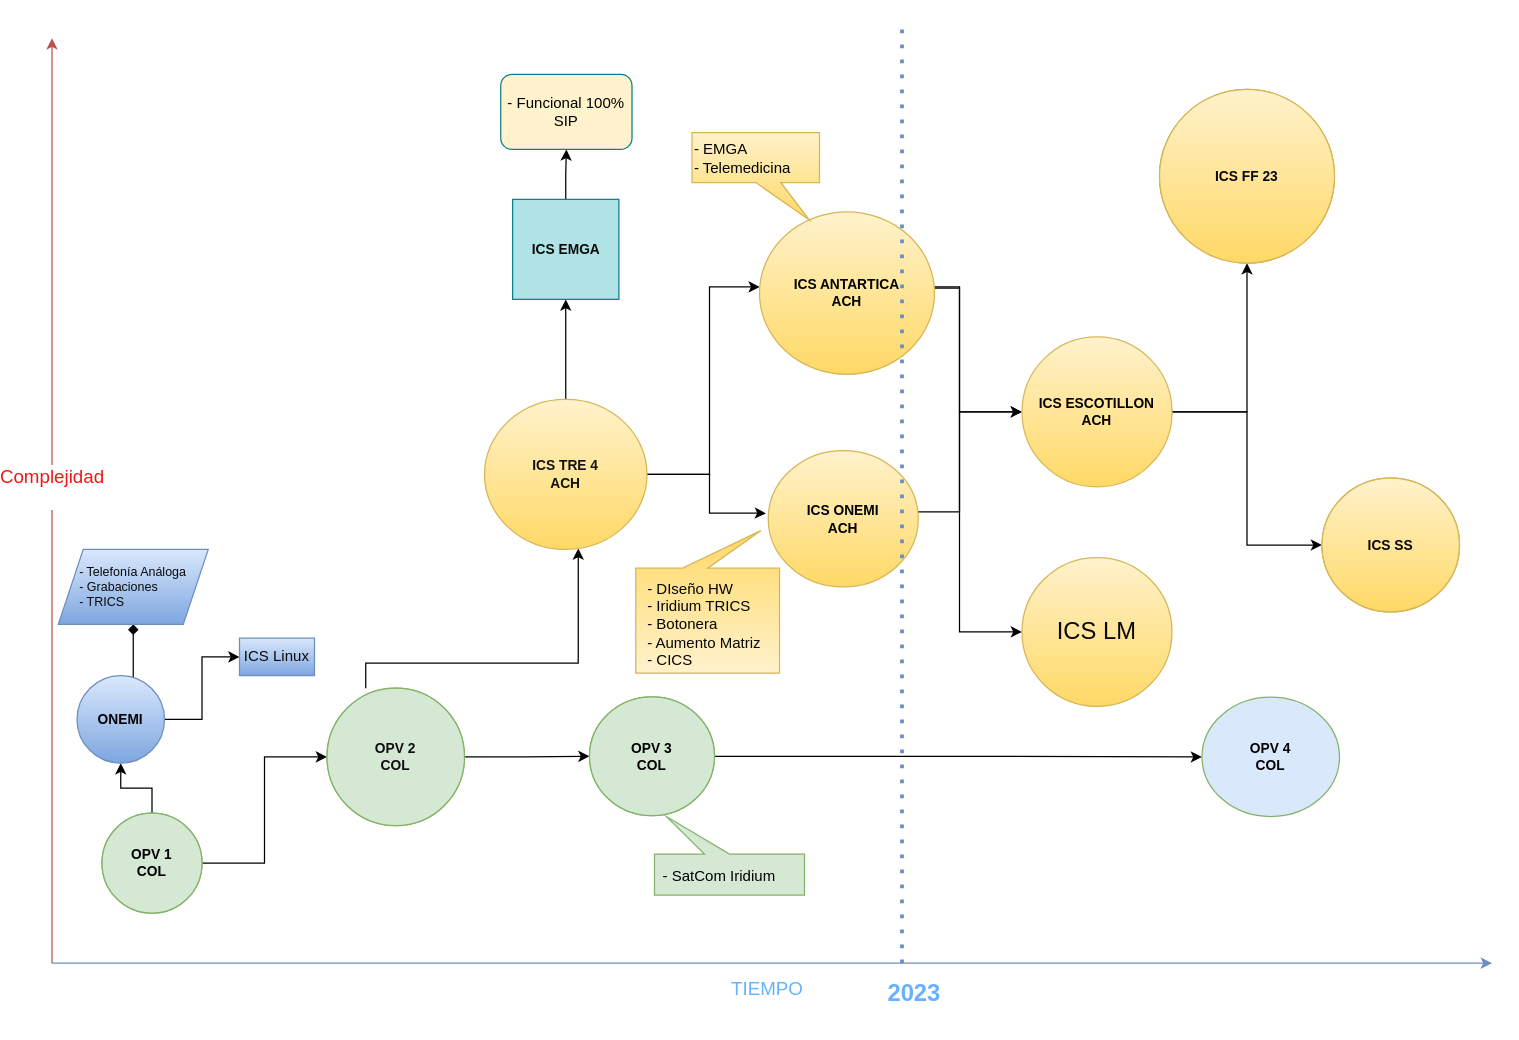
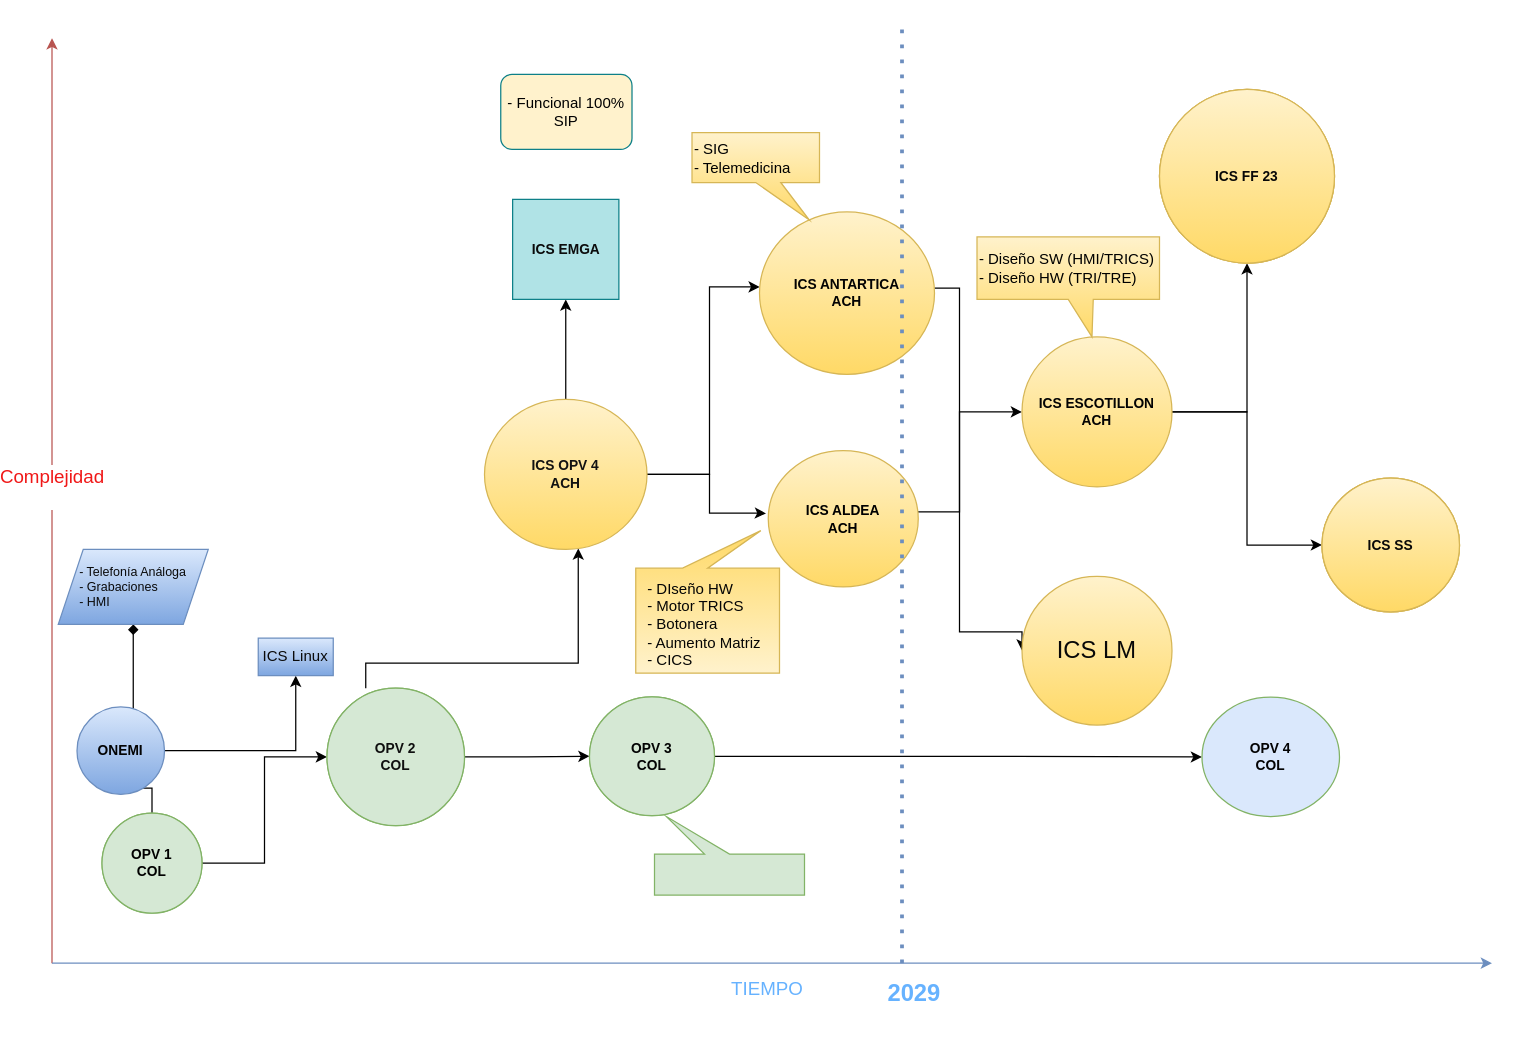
node "- EMGA - Telemedicina": label "- EMGA - Telemedicina" -> "- SIG - Telemedicina"
edge "ICS EMGA" -> "- Funcional 100% SIP": removed
node "- Diseño SW (HMI/TRICS) - Diseño HW (TRI/TRE)": added
edge "ICS ANTARTICA ACH" -> "ICS ESCOTILLON ACH": removed
node "ICS TRE 4 ACH": label "ICS TRE 4 ACH" -> "ICS OPV 4 ACH"
node "ICS ONEMI ACH": label "ICS ONEMI ACH" -> "ICS ALDEA ACH"
node "- Telefonía Análoga - Grabaciones - TRICS": label "- Telefonía Análoga - Grabaciones - TRICS" -> "- Telefonía Análoga - Grabaciones - HMI"
node "- DIseño HW - Iridium TRICS - Botonera - Aumento Matriz - CICS": label "- DIseño HW - Iridium TRICS - Botonera - Aumento Matriz - CICS" -> "- DIseño HW - Motor TRICS - Botonera - Aumento Matriz - CICS"
node "ICS LM": moved (1097, 632) -> (1097, 651)
node "ICS Linux": moved (277, 657) -> (296, 657)
node "ONEMI": moved (121, 719) -> (121, 751)
node "- SatCom Iridium": removed
node "2023": label "2023" -> "2029"
